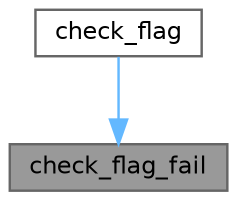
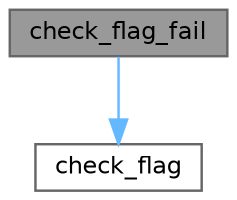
edge "check_flag" -> "check_flag_fail": reversed
